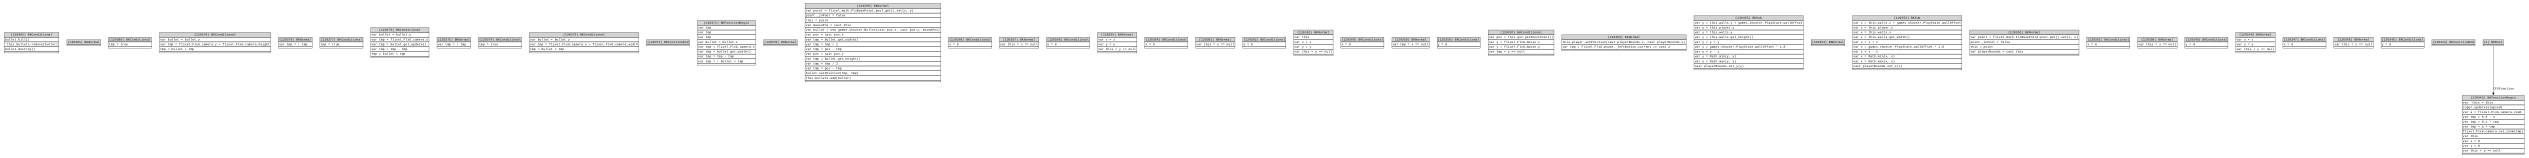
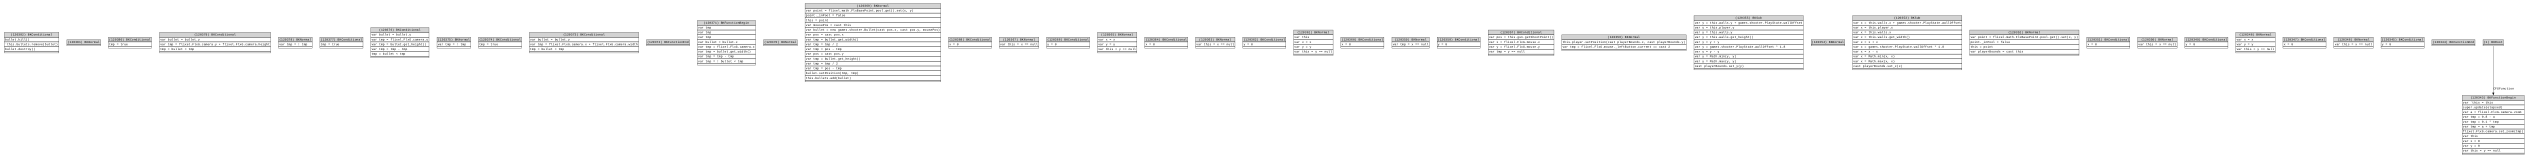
node "(120376) BKConditional": text "var tmp = bullet.get_update()" -> "var tmp = bullet.get_height()"
